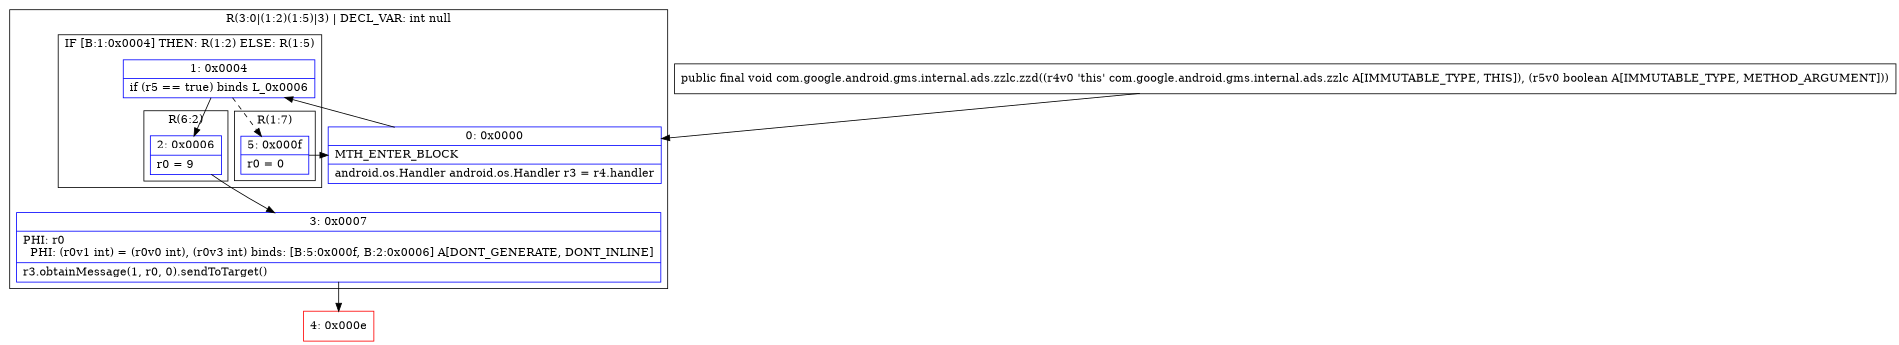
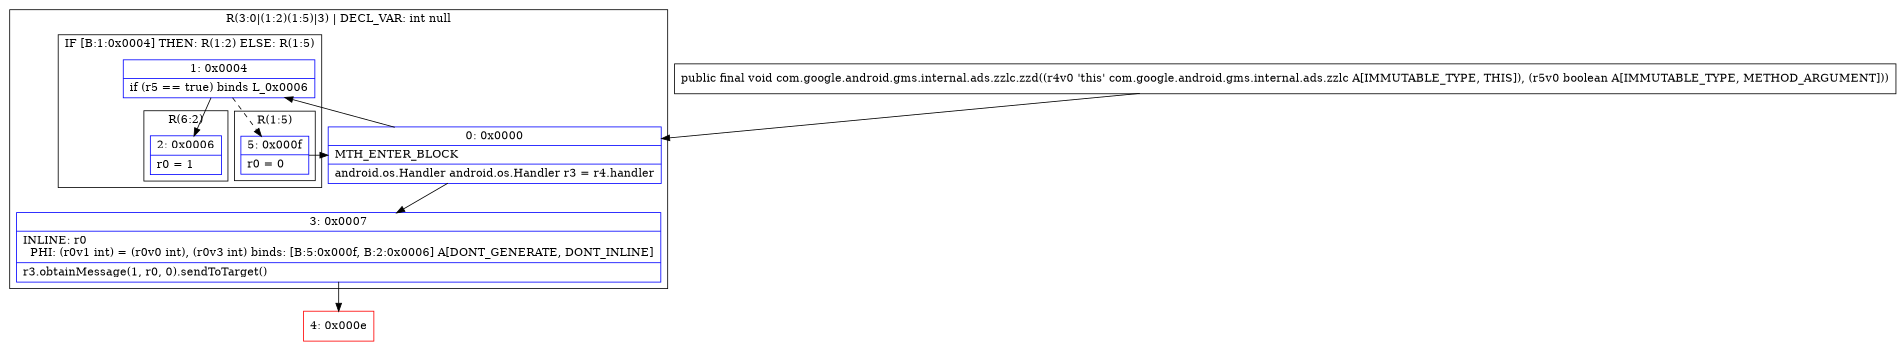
cluster "R(1:7)": label "R(1:7)" -> "R(1:5)"
node "2: 0x0006": text "r0 = 9" -> "r0 = 1"
edge "2: 0x0006" -> "3: 0x0007": now "0: 0x0000" -> "3: 0x0007"
node "3: 0x0007": text "PHI: r0" -> "INLINE: r0"
